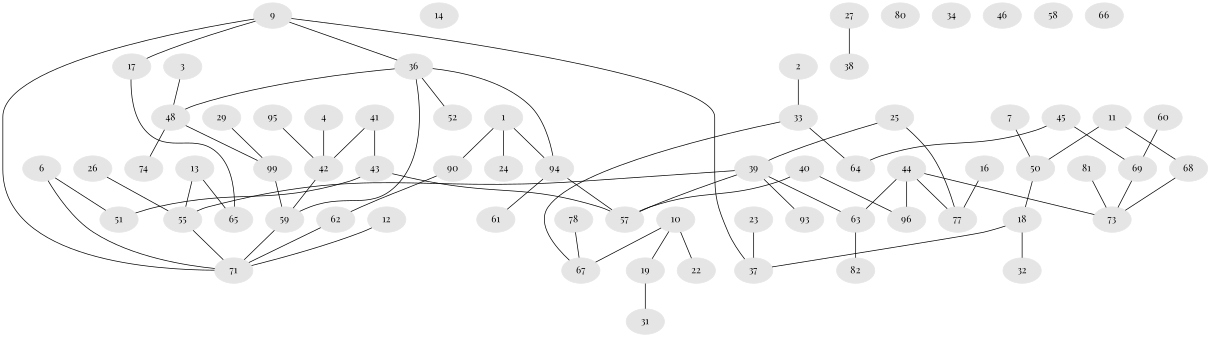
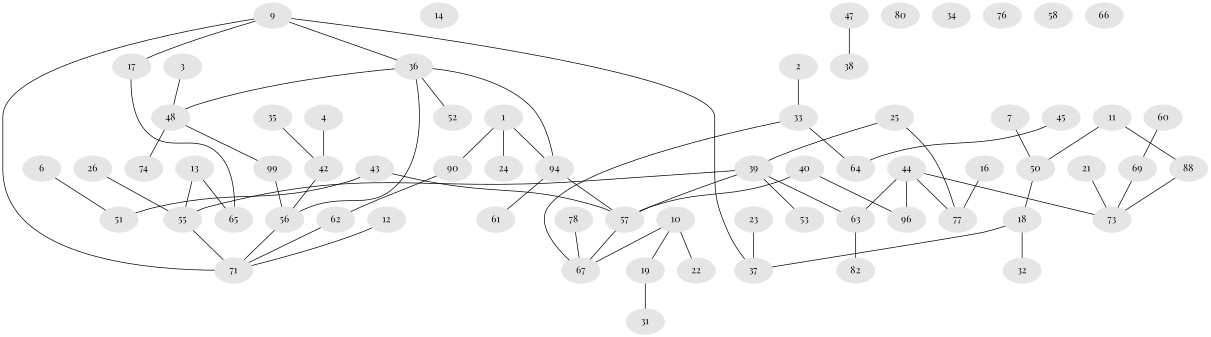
node "27": label "27" -> "47"
node "46": label "46" -> "76"
node "29": removed
node "95": label "95" -> "35"
node "41": removed
edge "45" -- "69": removed
node "81": label "81" -> "21"
node "68": label "68" -> "88"
node "59": label "59" -> "56"
node "93": label "93" -> "53"
edge "57" -- "67": added
edge "6" -- "71": removed
